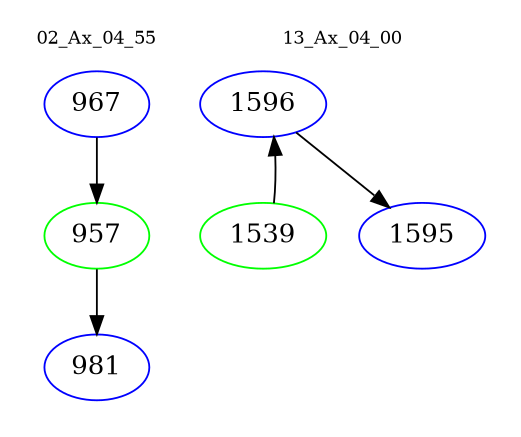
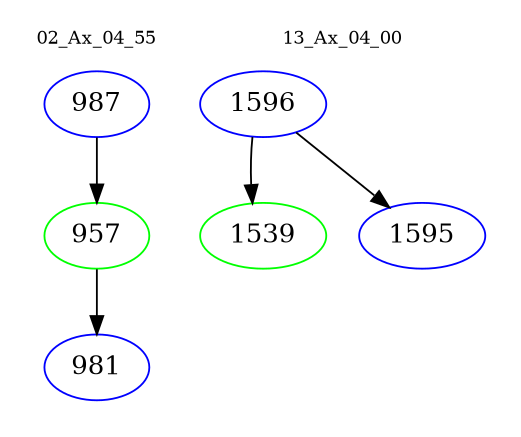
node "967": label "967" -> "987"
edge "1539" -> "1596": reversed
